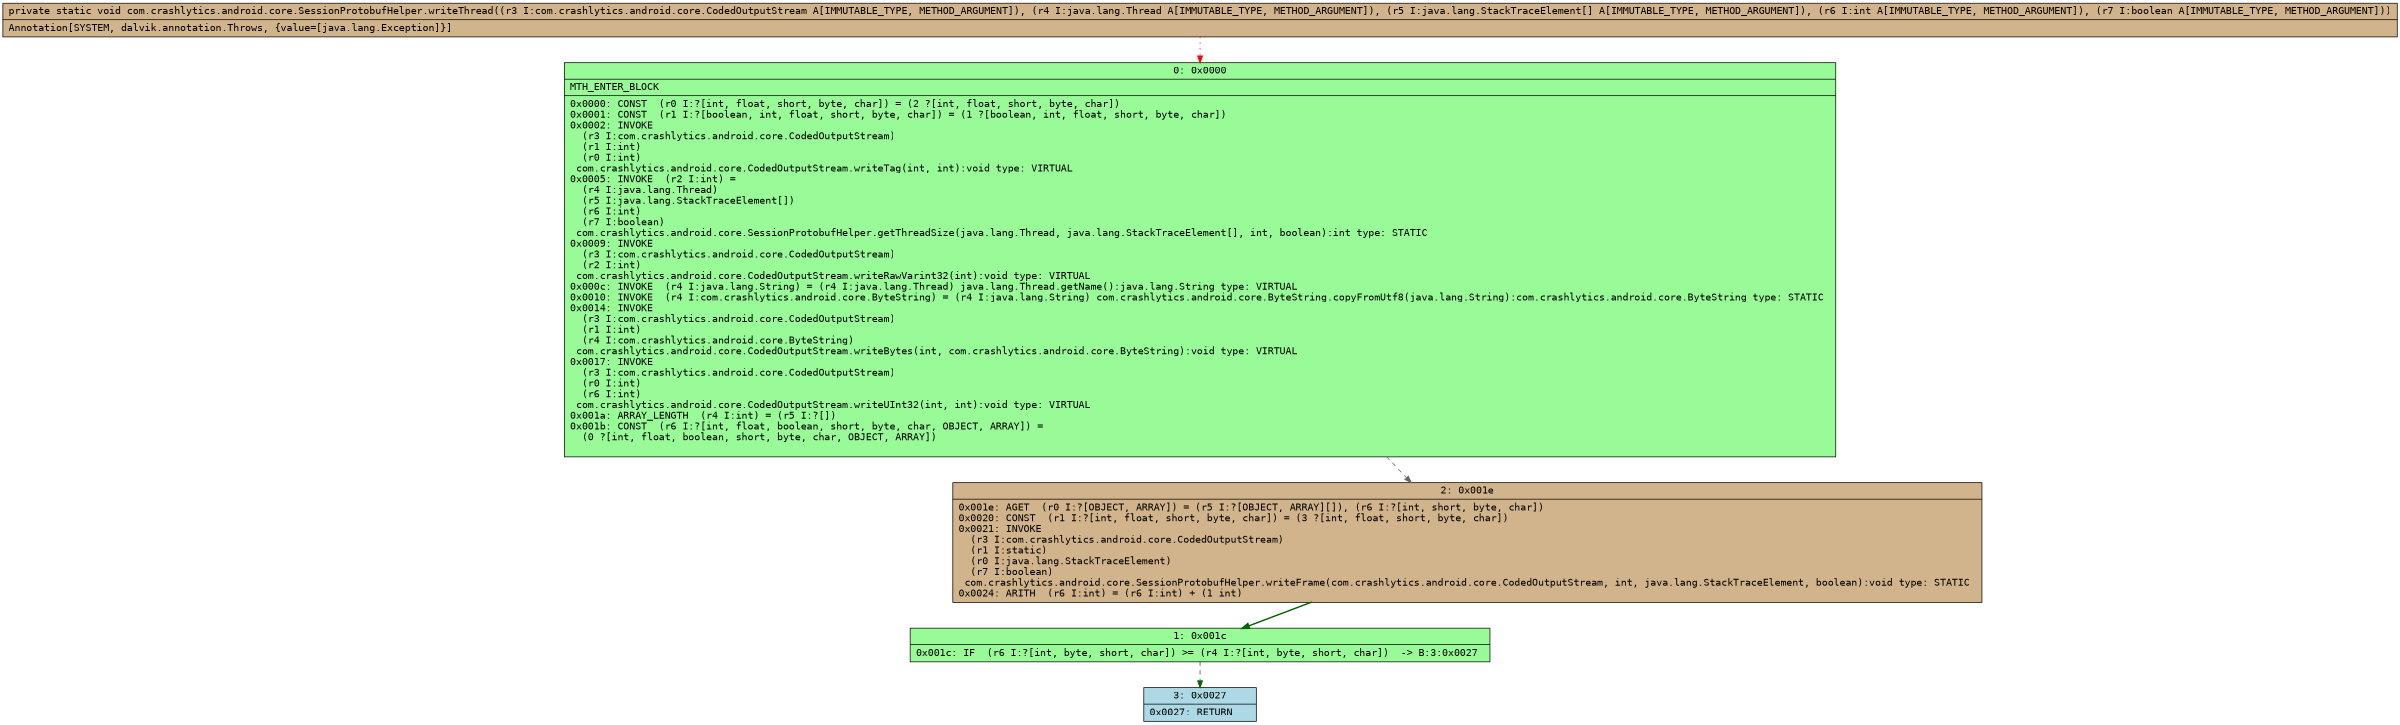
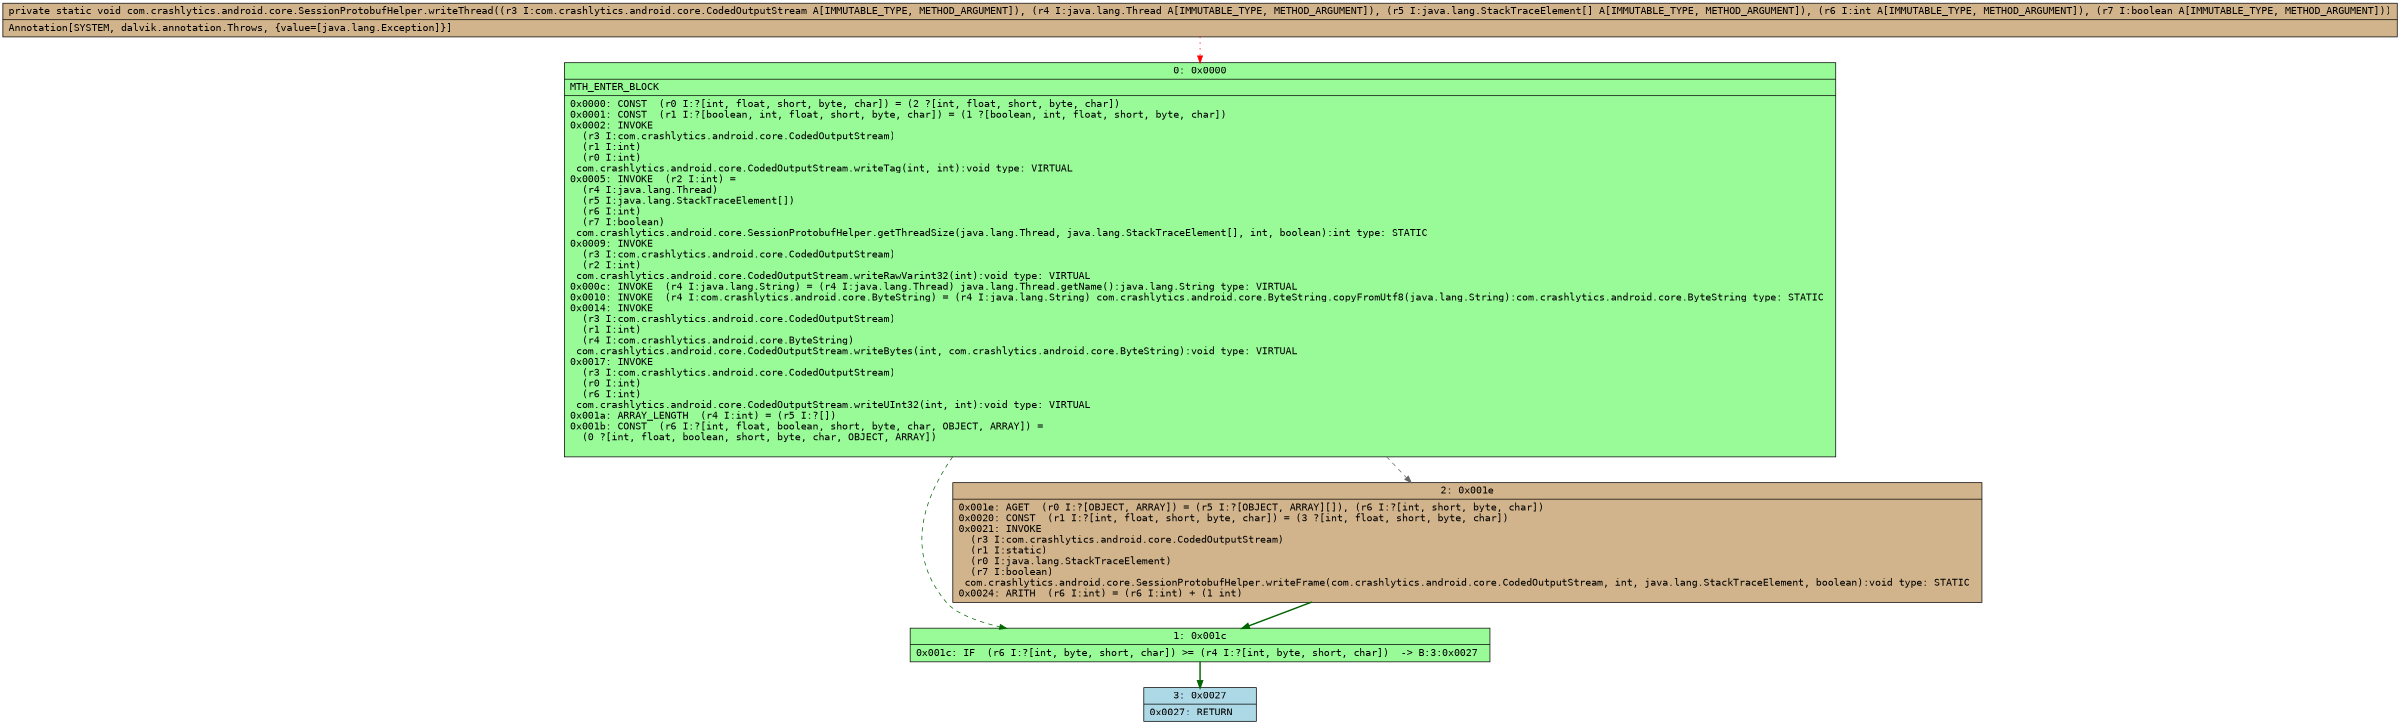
edge "0: 0x0000" -> "1: 0x001c": added
edge "1: 0x001c" -> "3: 0x0027": style dashed -> bold
